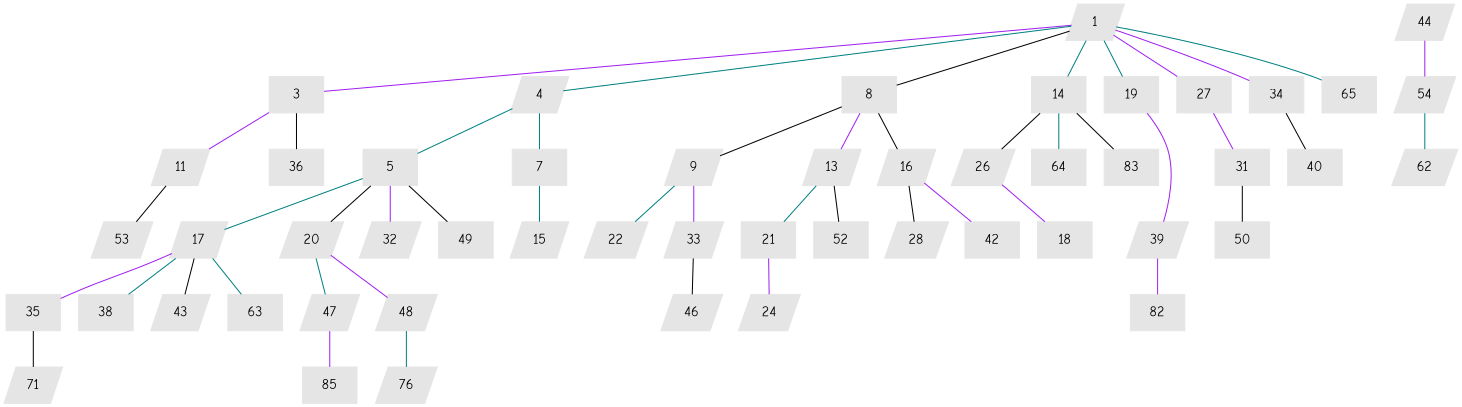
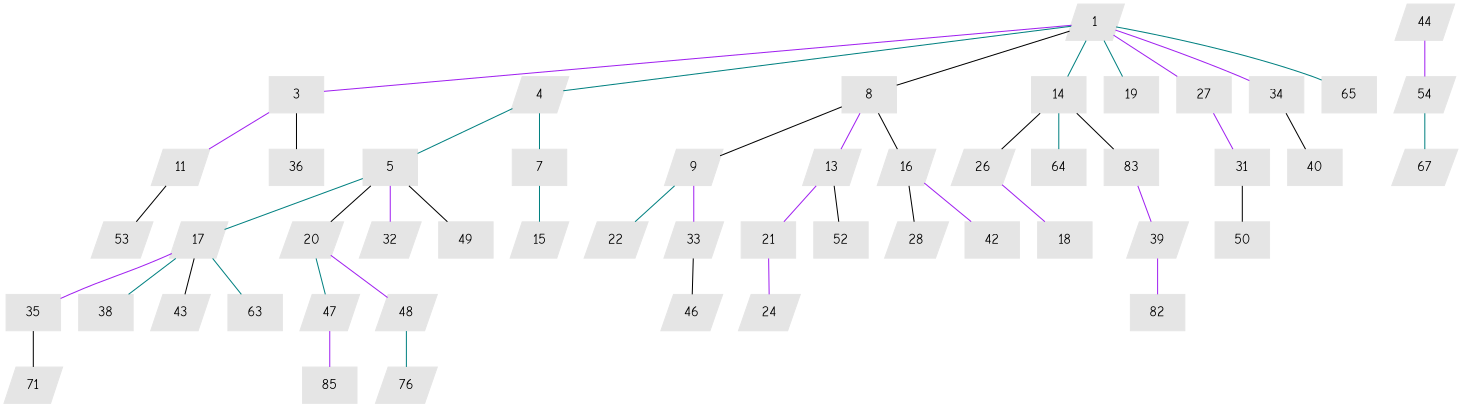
edge "19" -- "39": now "83" -- "39"
node "62": label "62" -> "67"
edge "13" -- "21": color teal -> purple
